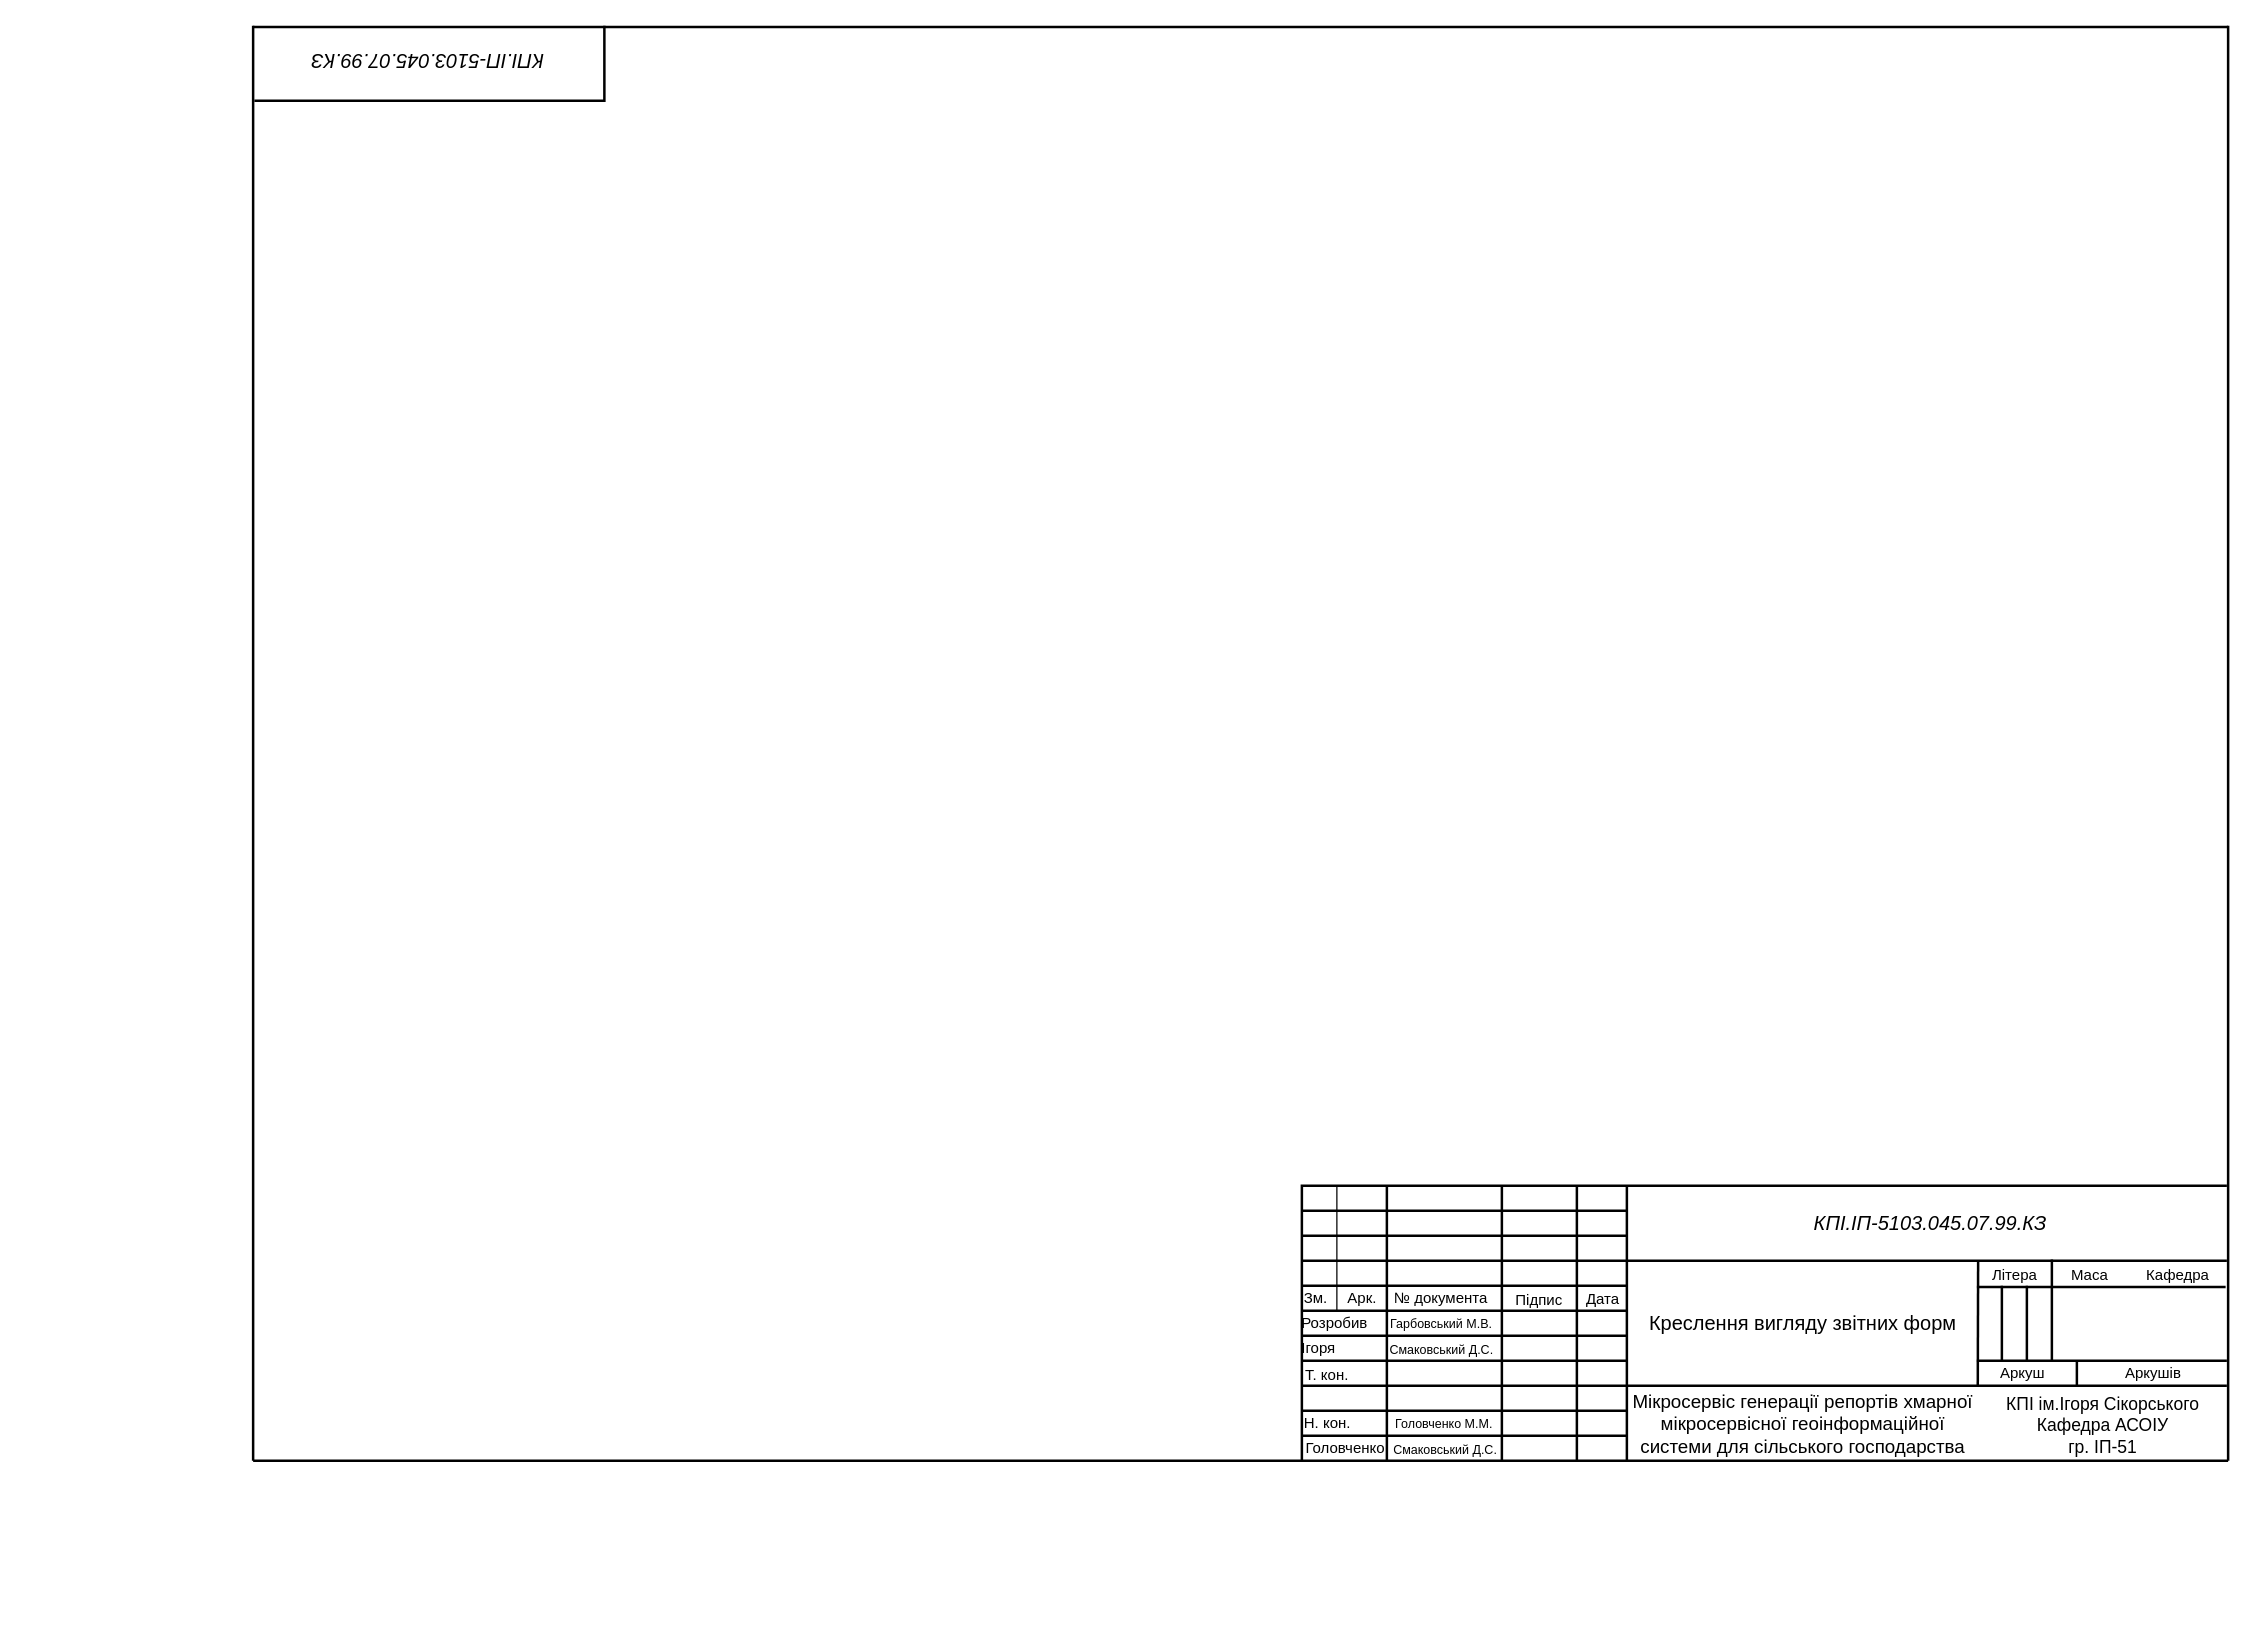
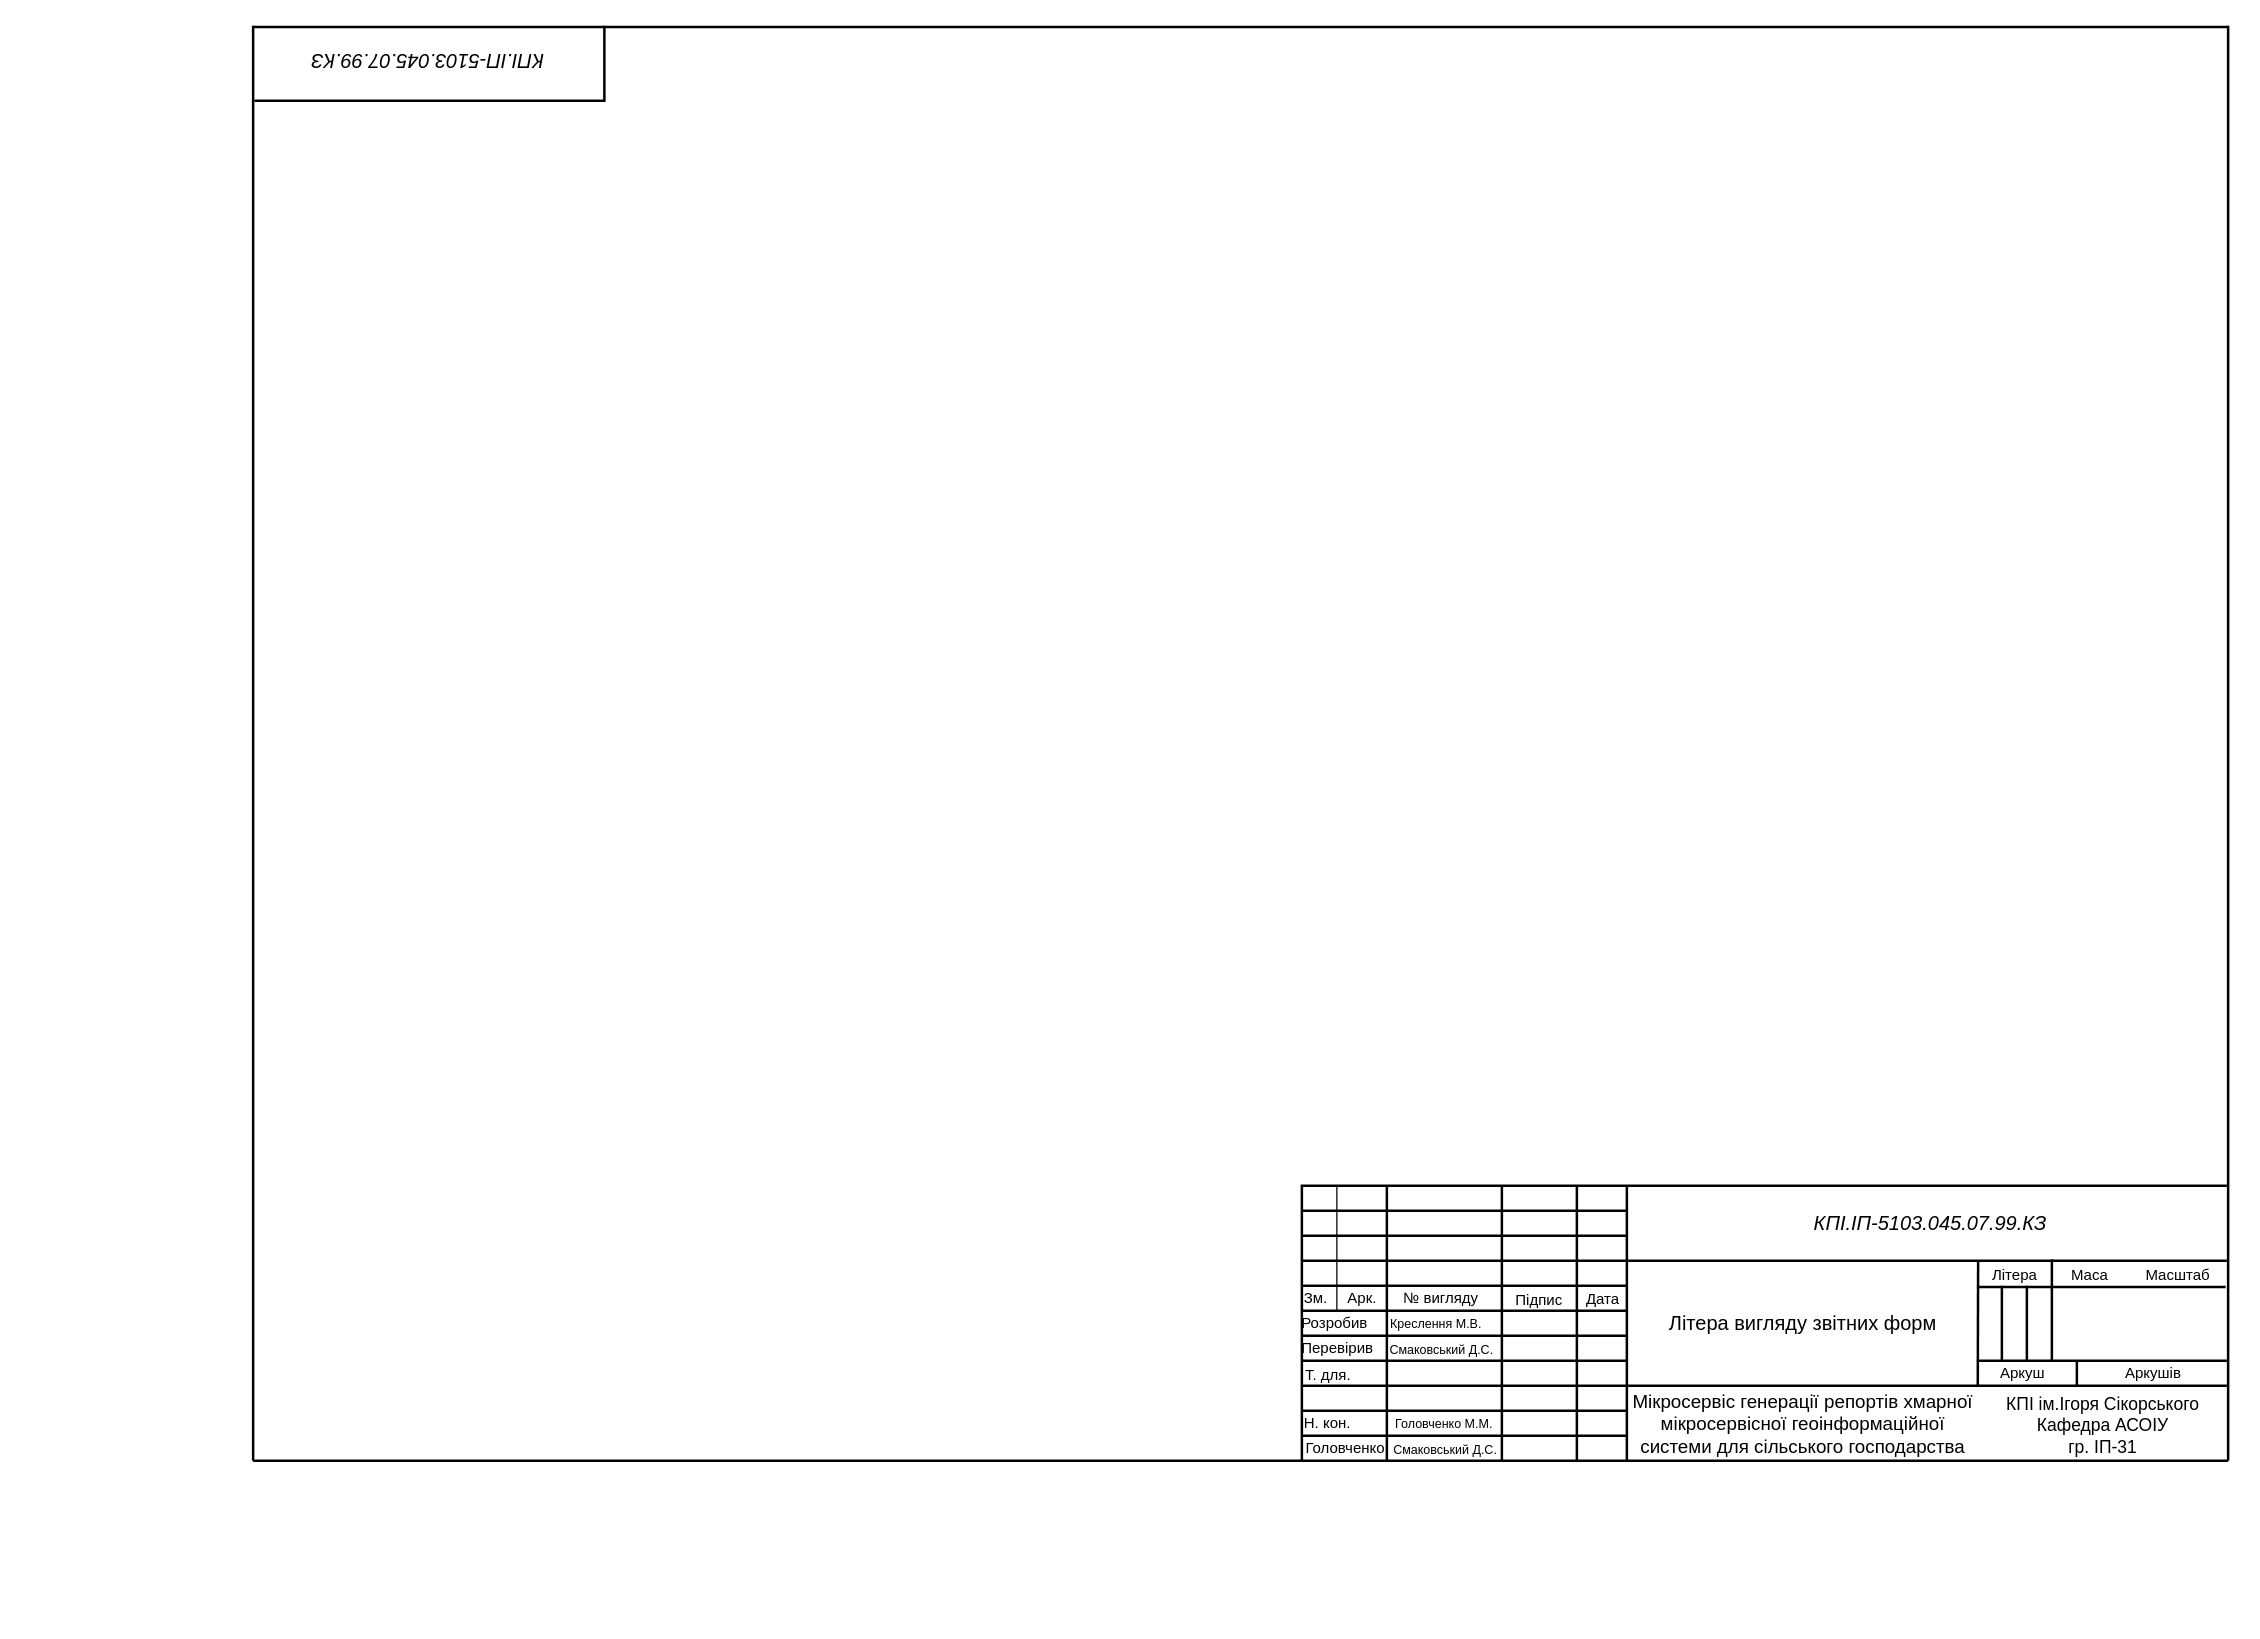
node "Кафедра": label "Кафедра" -> "Масштаб"
node "№ документа": label "№ документа" -> "№ вигляду"
node "Гарбовський М.В.": label "Гарбовський М.В." -> "Креслення М.В."
node "Креслення вигляду звітних форм": label "Креслення вигляду звітних форм" -> "Літера вигляду звітних форм"
node "Ігоря": label "Ігоря" -> "Перевірив"
node "Т. кон.": label "Т. кон." -> "Т. для."
node "КПІ ім.Ігоря Сікорського Кафедра АСОІУ гр. ІП-51": label "КПІ ім.Ігоря Сікорського Кафедра АСОІУ гр. ІП-51" -> "КПІ ім.Ігоря Сікорського Кафедра АСОІУ гр. ІП-31"
